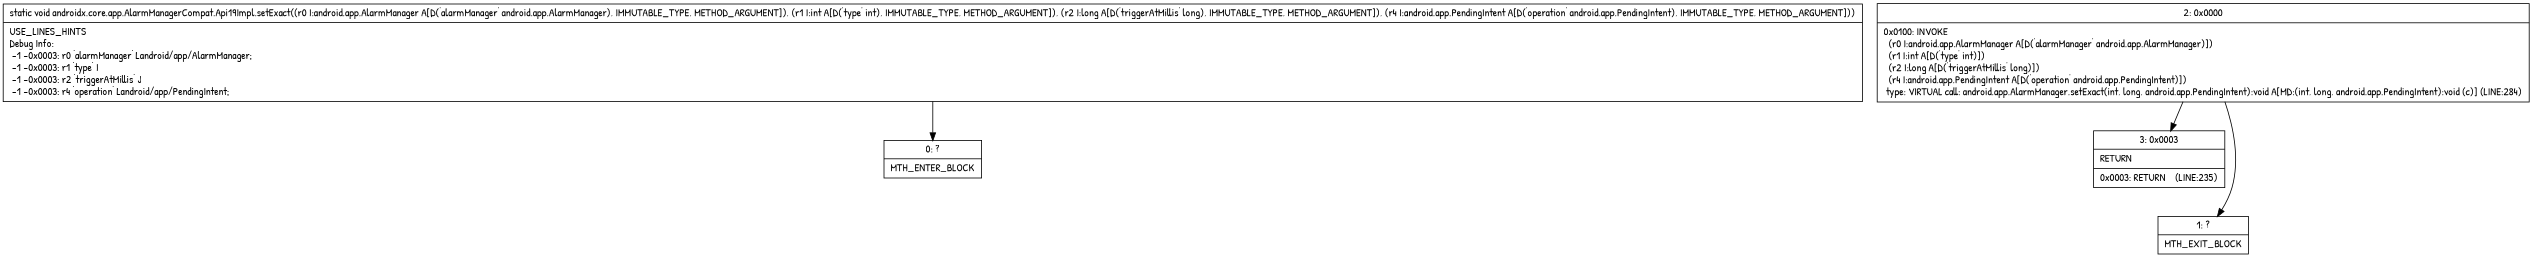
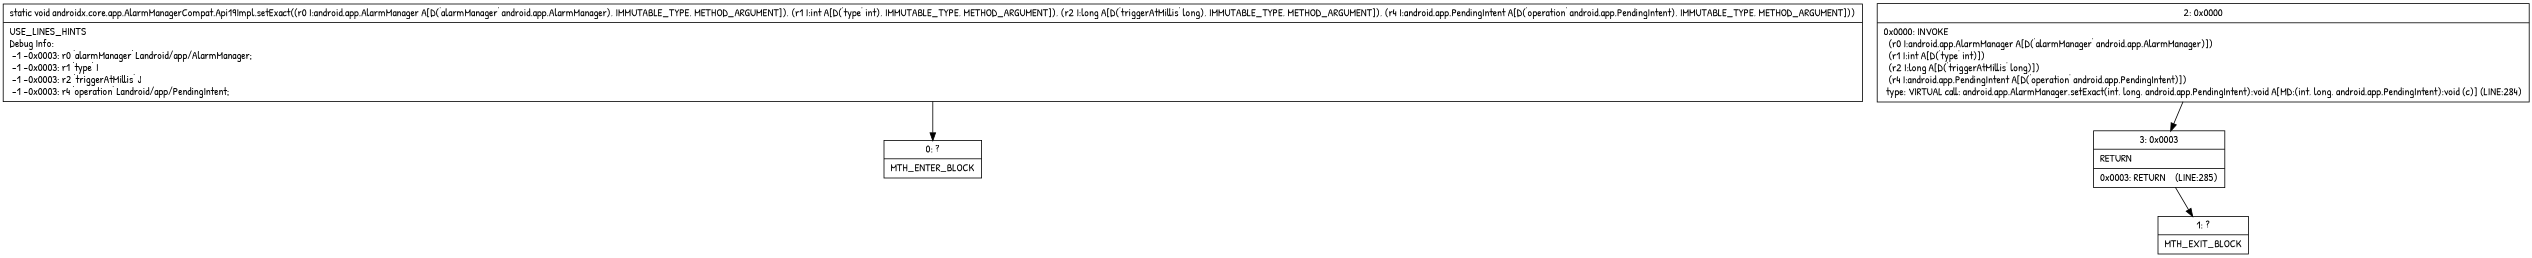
node "2: 0x0000": text "0x0100: INVOKE" -> "0x0000: INVOKE"
edge "2: 0x0000" -> "1: ?": now "3: 0x0003" -> "1: ?"
node "3: 0x0003": text "0x0003: RETURN    (LINE:235)" -> "0x0003: RETURN    (LINE:285)"
